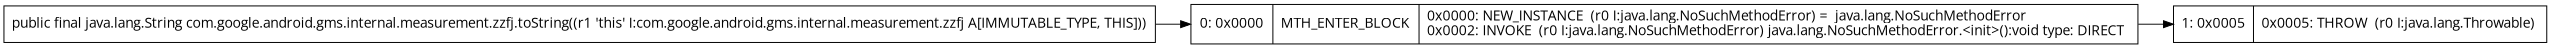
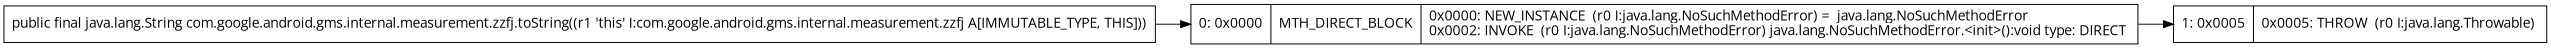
node "0: 0x0000": text "MTH_ENTER_BLOCK" -> "MTH_DIRECT_BLOCK"
